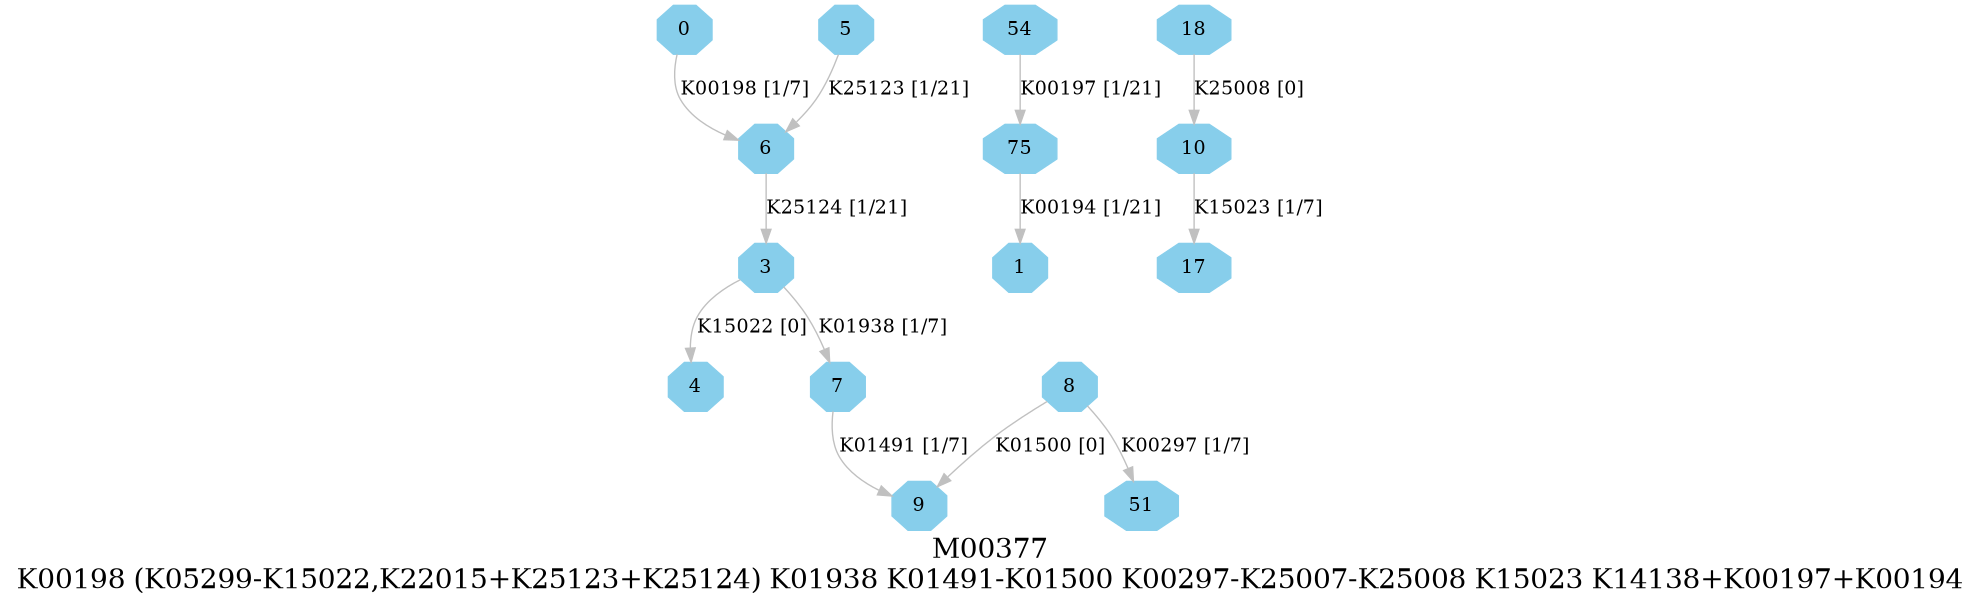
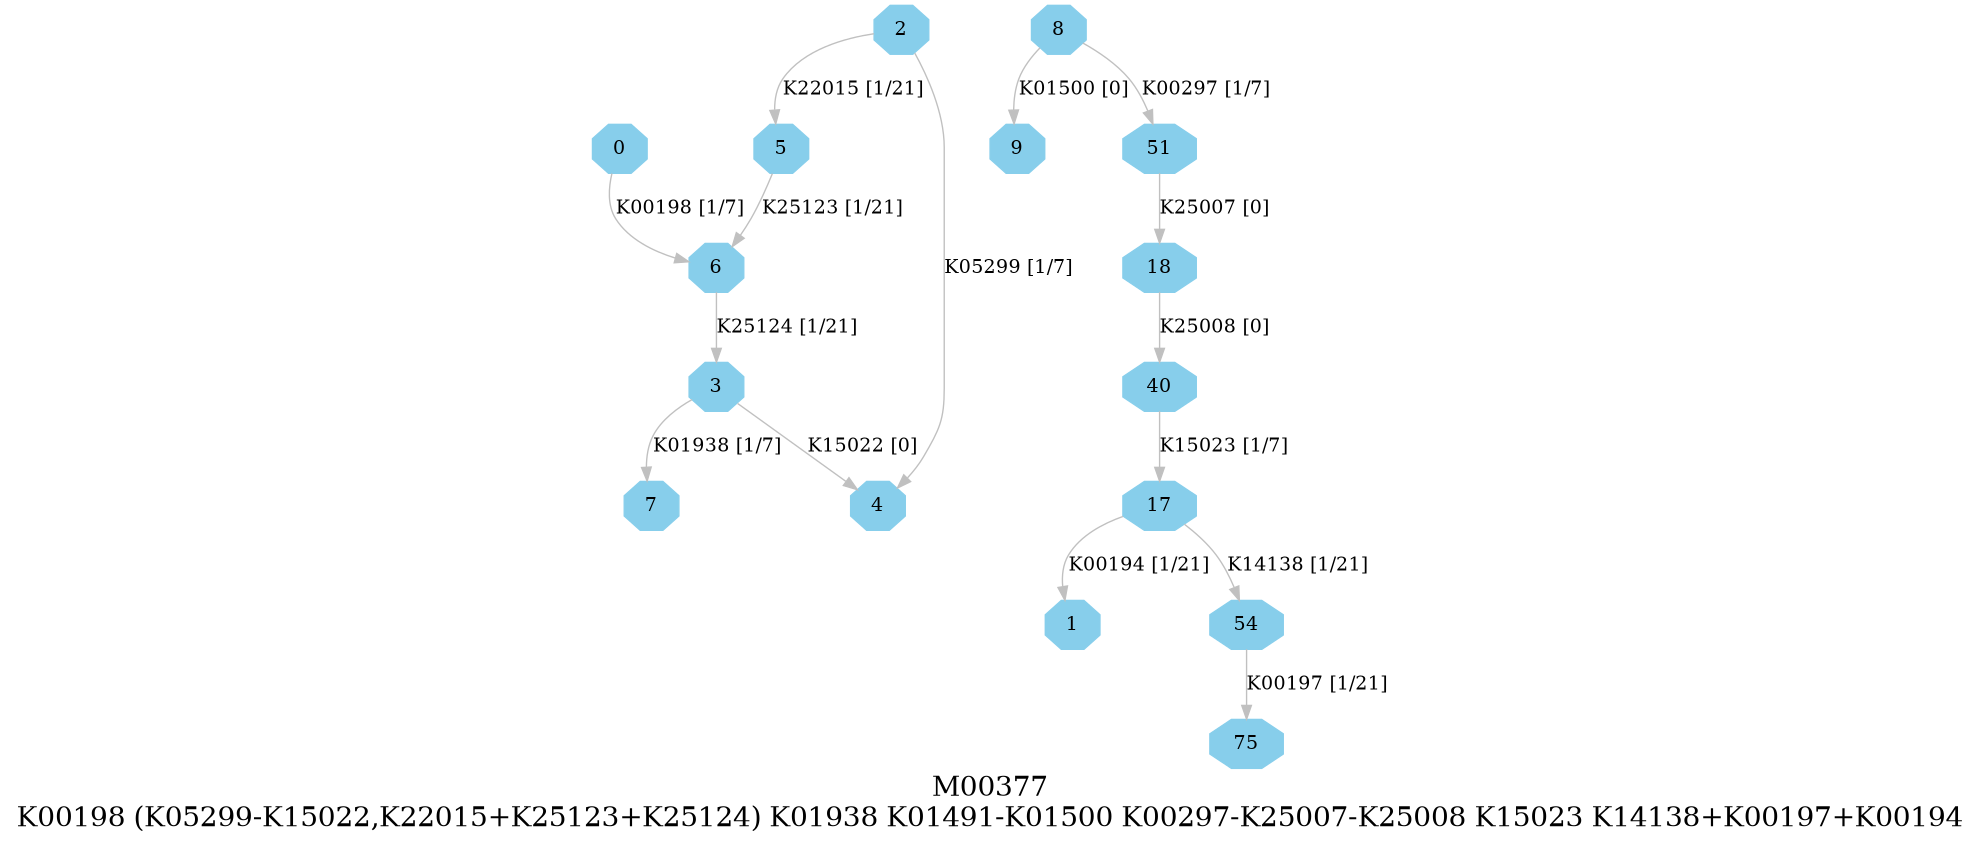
node "2": added
node "10": label "10" -> "40"
edge "75" -> "1": now "17" -> "1"
edge "51" -> "18": added, label "K25007 [0]"
edge "7" -> "9": removed, label "K01491 [1/7]"
edge "17" -> "54": added, label "K14138 [1/21]"
